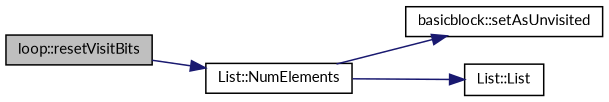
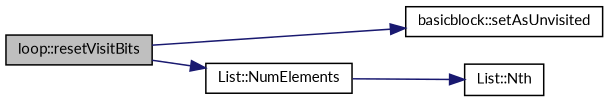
edge "List::NumElements" -> "basicblock::setAsUnvisited": now "loop::resetVisitBits" -> "basicblock::setAsUnvisited"
node "List::List": label "List::List" -> "List::Nth"
